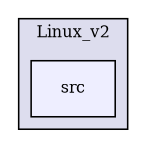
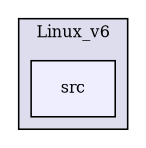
cluster "Linux_v2": label "Linux_v2" -> "Linux_v6"
